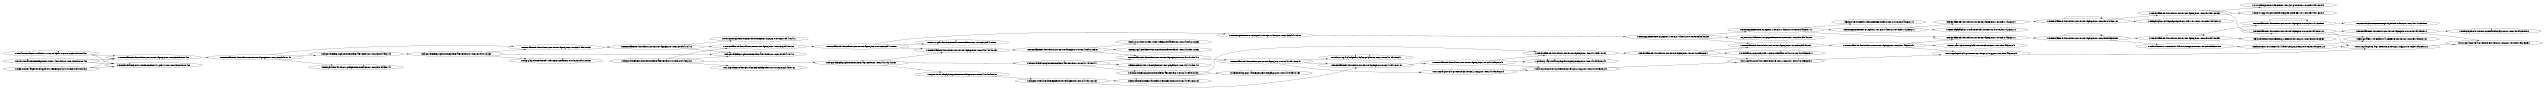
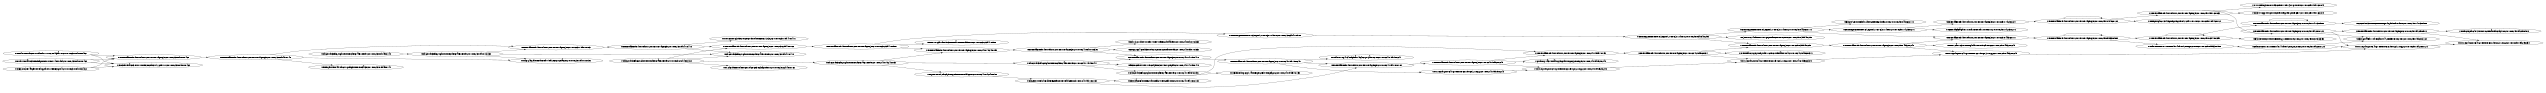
edge "MPDHudfBP85VkUYQhsX12NVH1nP7fqH6je_20180823_08h45m14s" -> "MLhCTvdx3Eh62sghntxAXQcdFt67aEwHU9_20180823_08h45m14s": now "MPDHudfBP85VkUYQhsX12NVH1nP7fqH6je_20180823_08h45m14s" -> "MNkJVJ45ydiUTPdARQf775dSDECvCRiaqm_20180823_19h01m03s"
